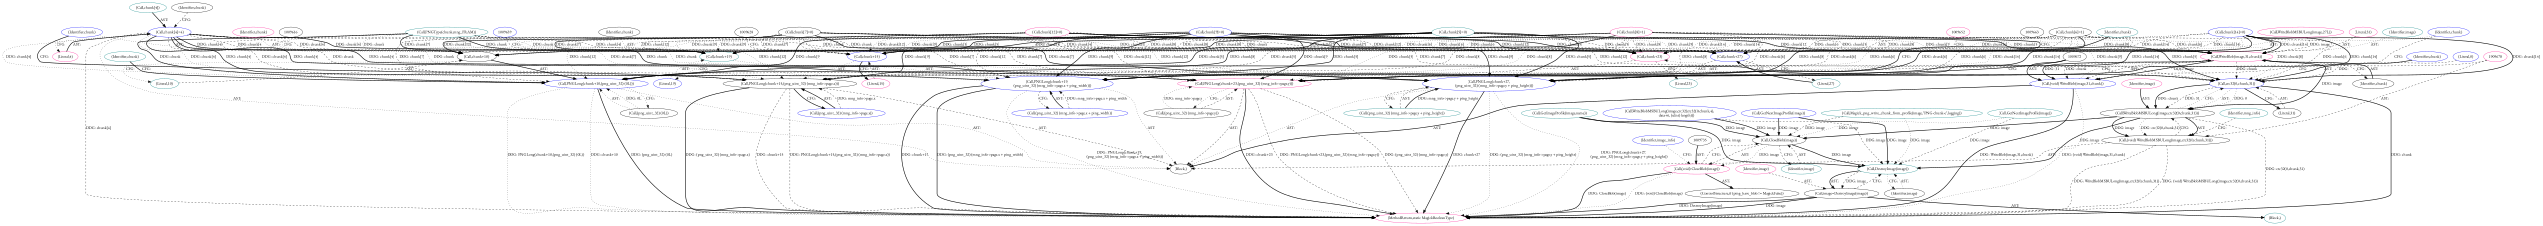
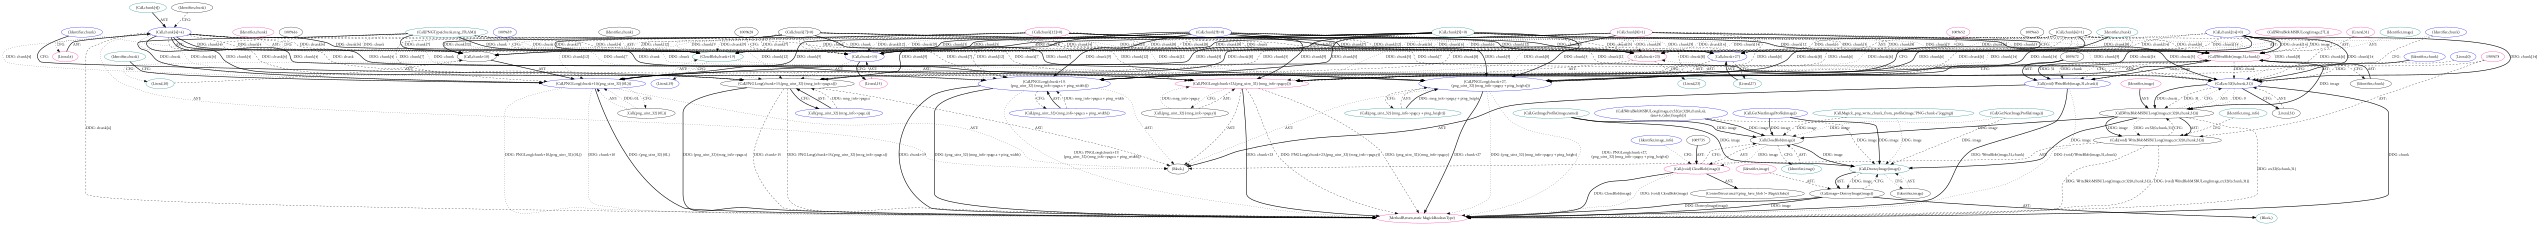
node "(Call,chunk+19)": label "(Call,chunk+19)" -> "(CloseBlob,chunk+19)"
